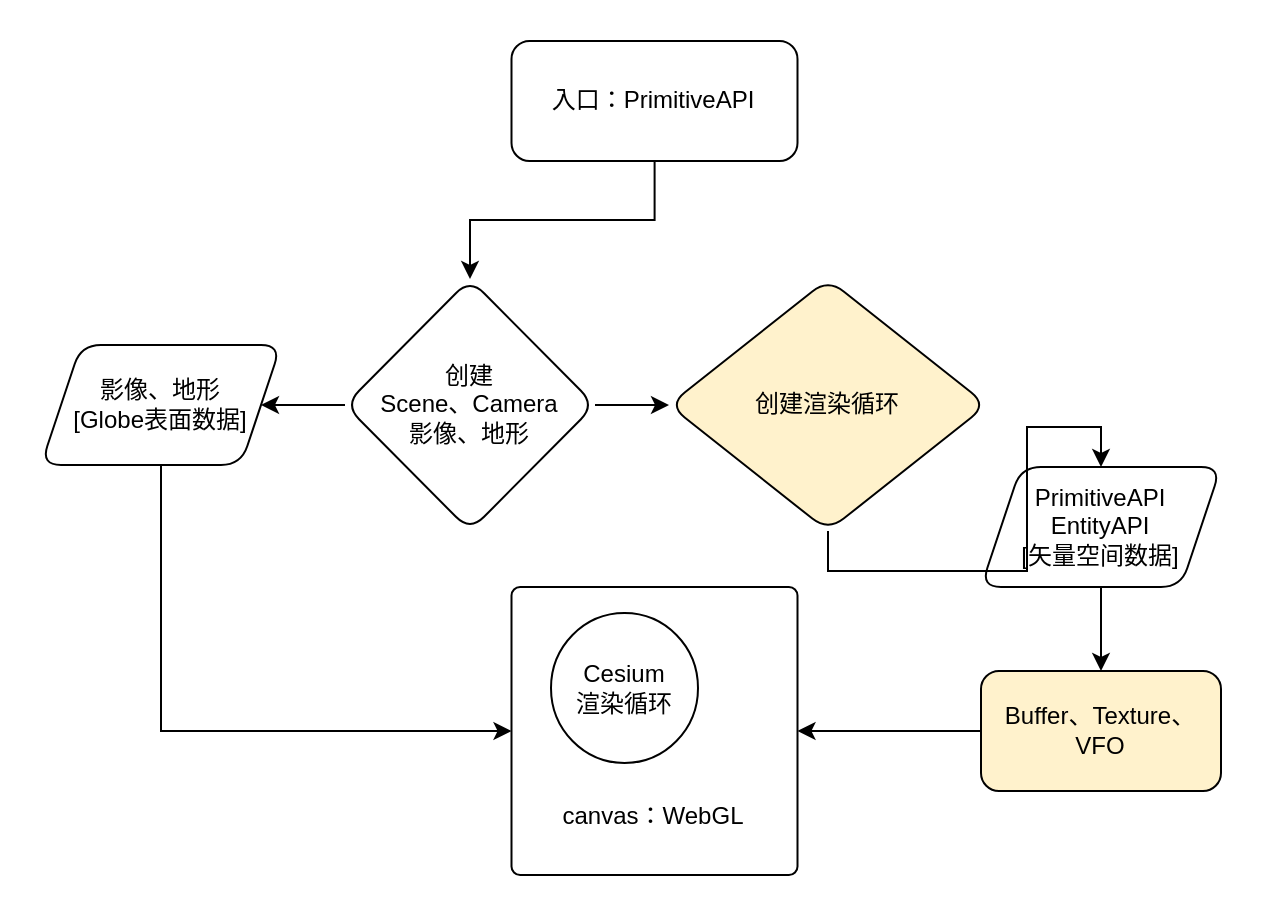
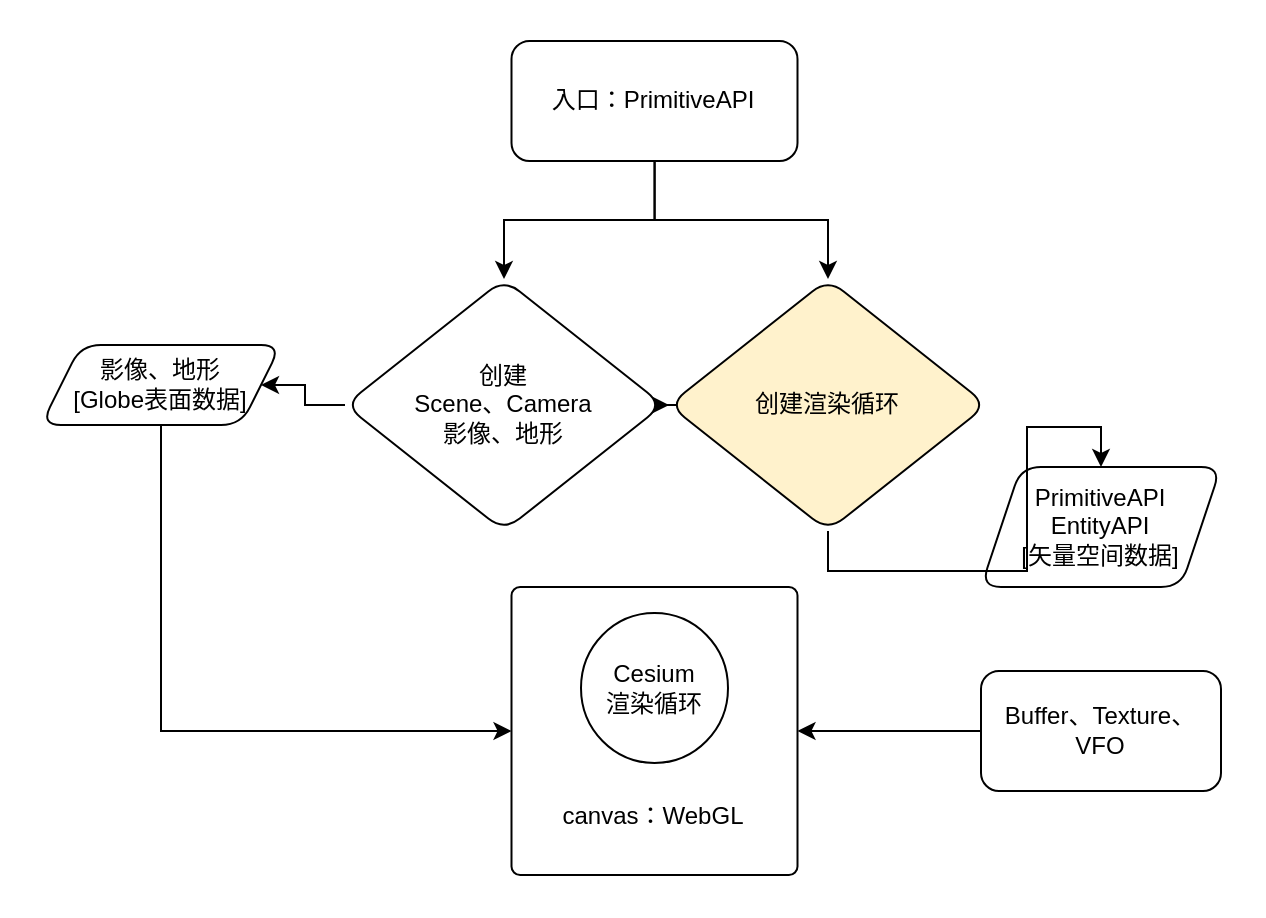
edge "入口：PrimitiveAPI" -> "创建渲染循环": added
node "影像、地形 [Globe表面数据]": size 240x120 -> 240x80
node "创建 Scene、Camera 影像、地形": size 250x252 -> 318x252
edge "PrimitiveAPI EntityAPI [矢量空间数据]" -> "Buffer、Texture、VFO": removed
node "Cesium 渲染循环": moved (625, 688) -> (655, 688)
node "Buffer、Texture、VFO": fillcolor #fff2cc -> #ffffff
